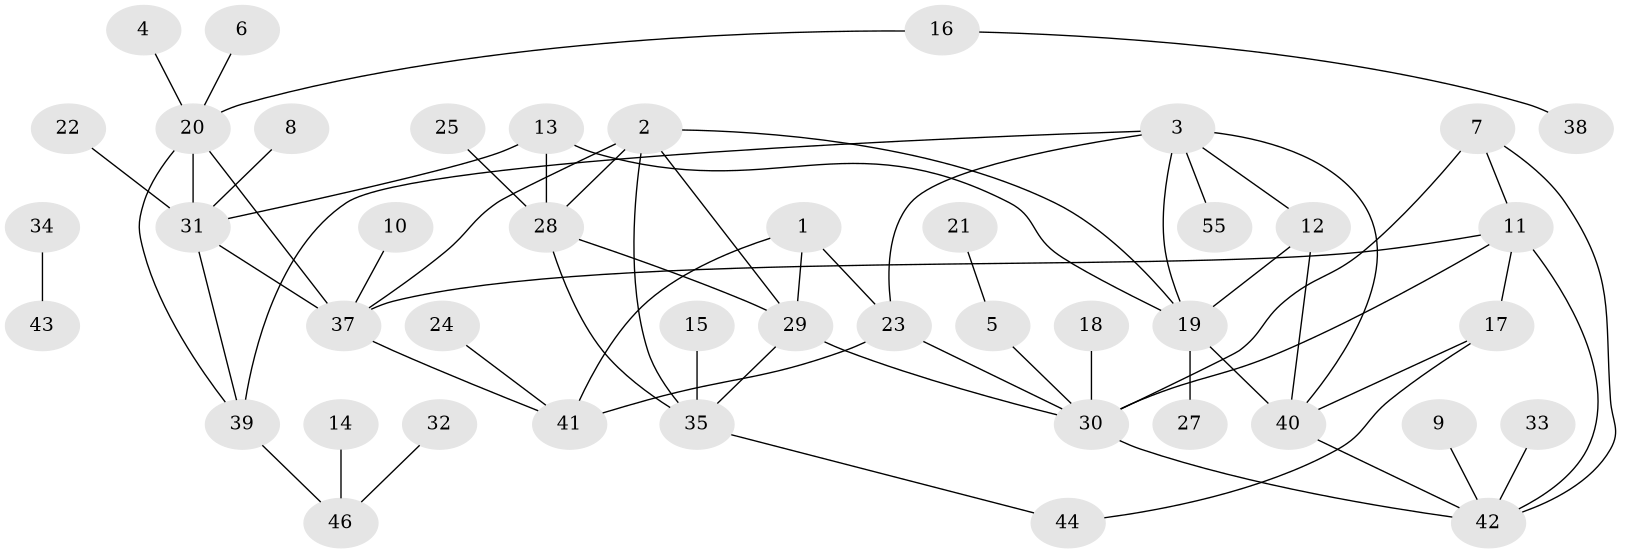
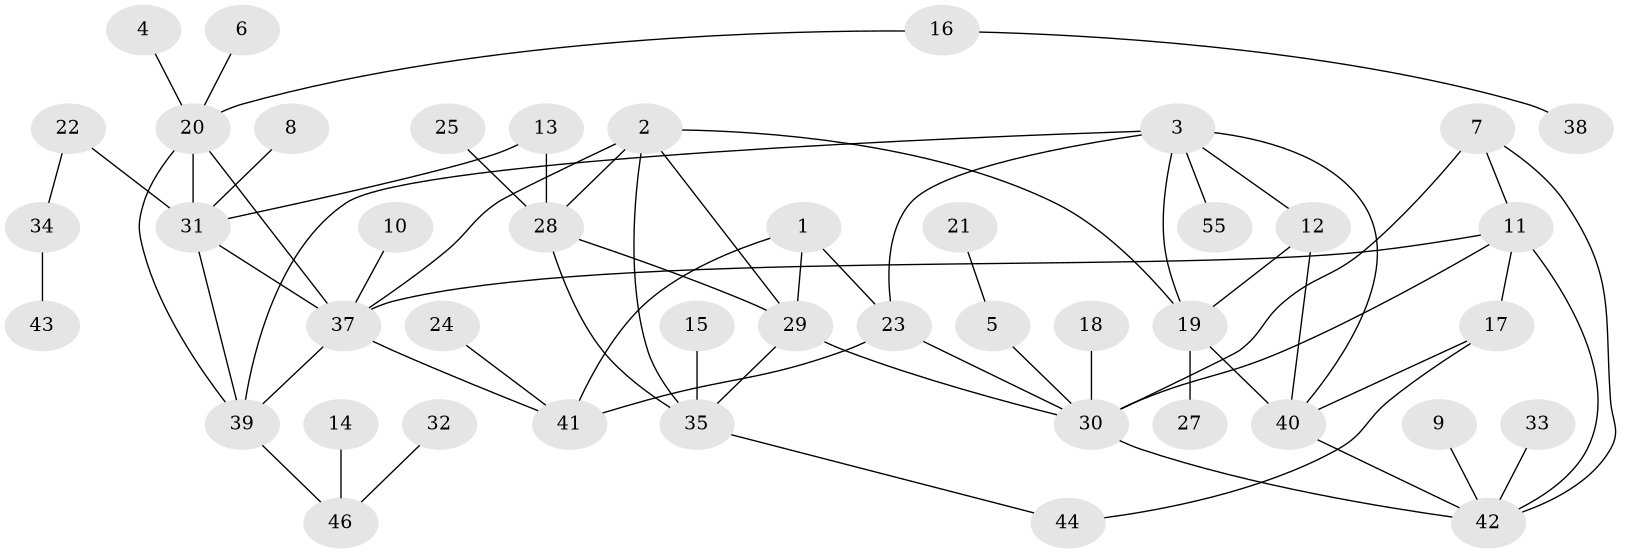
edge "13" -- "19": removed
edge "22" -- "34": added
edge "37" -- "39": added
